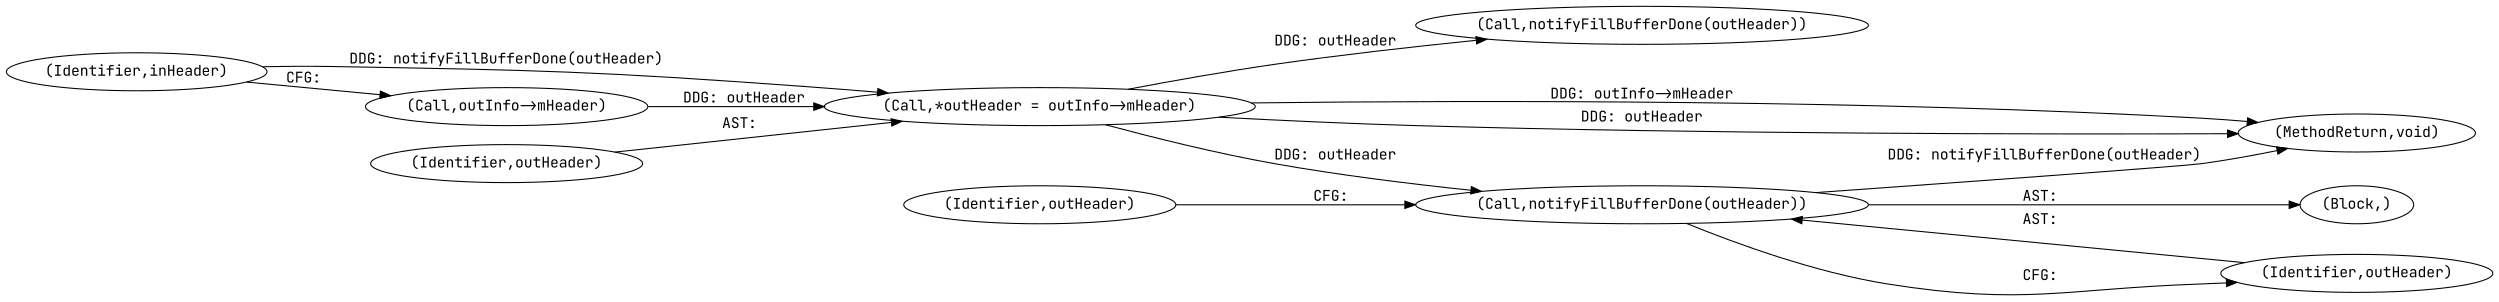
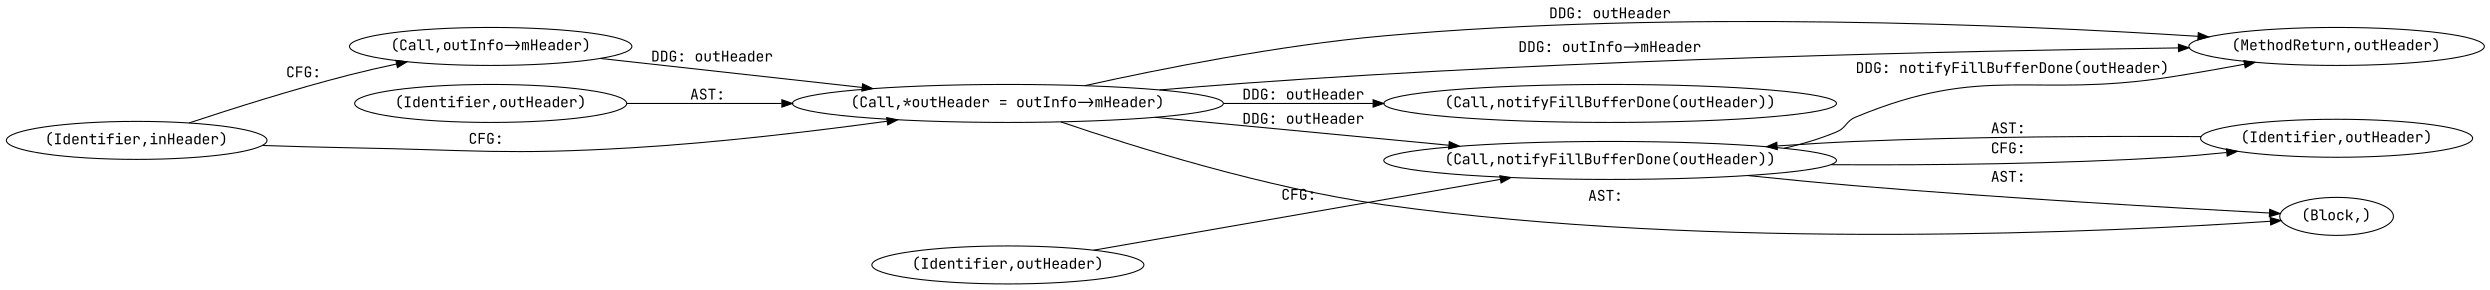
edge "(Identifier,inHeader)" -> "(Call,*outHeader = outInfo->mHeader)": label "DDG: notifyFillBufferDone(outHeader)" -> "CFG: "
node "(MethodReturn,void)": label "(MethodReturn,void)" -> "(MethodReturn,outHeader)"
edge "(Call,*outHeader = outInfo->mHeader)" -> "(Block,)": added, label "AST:"
